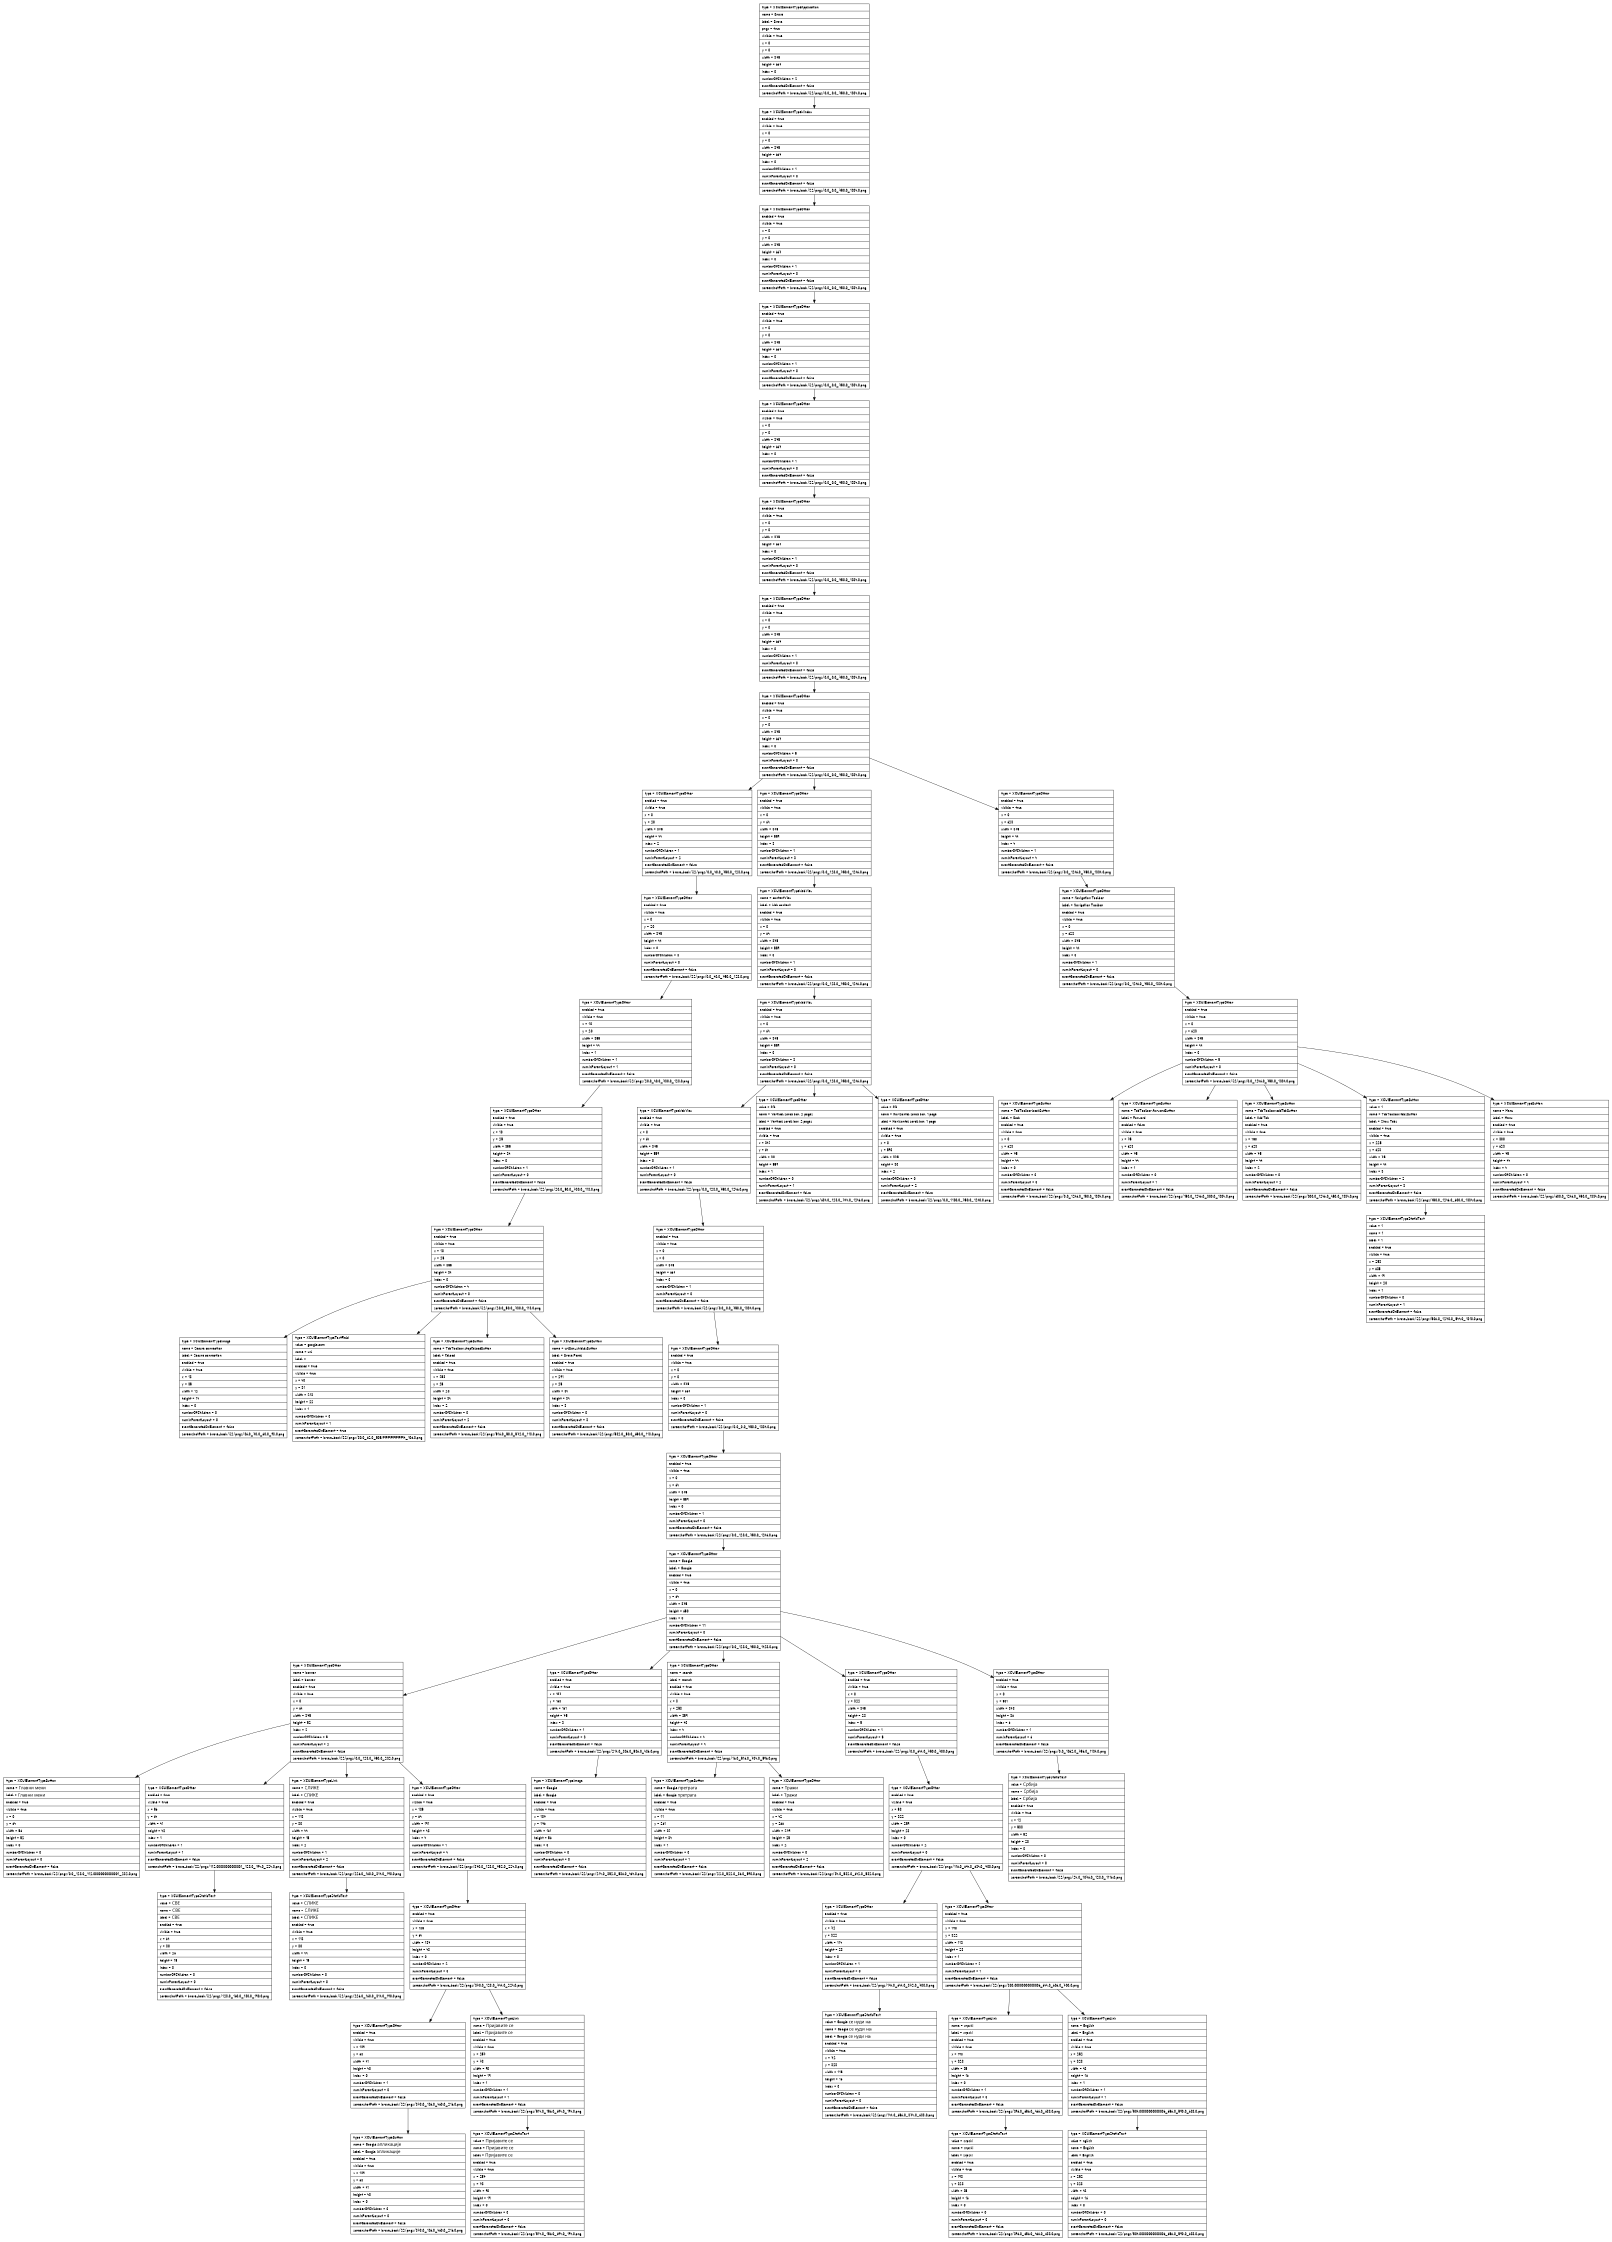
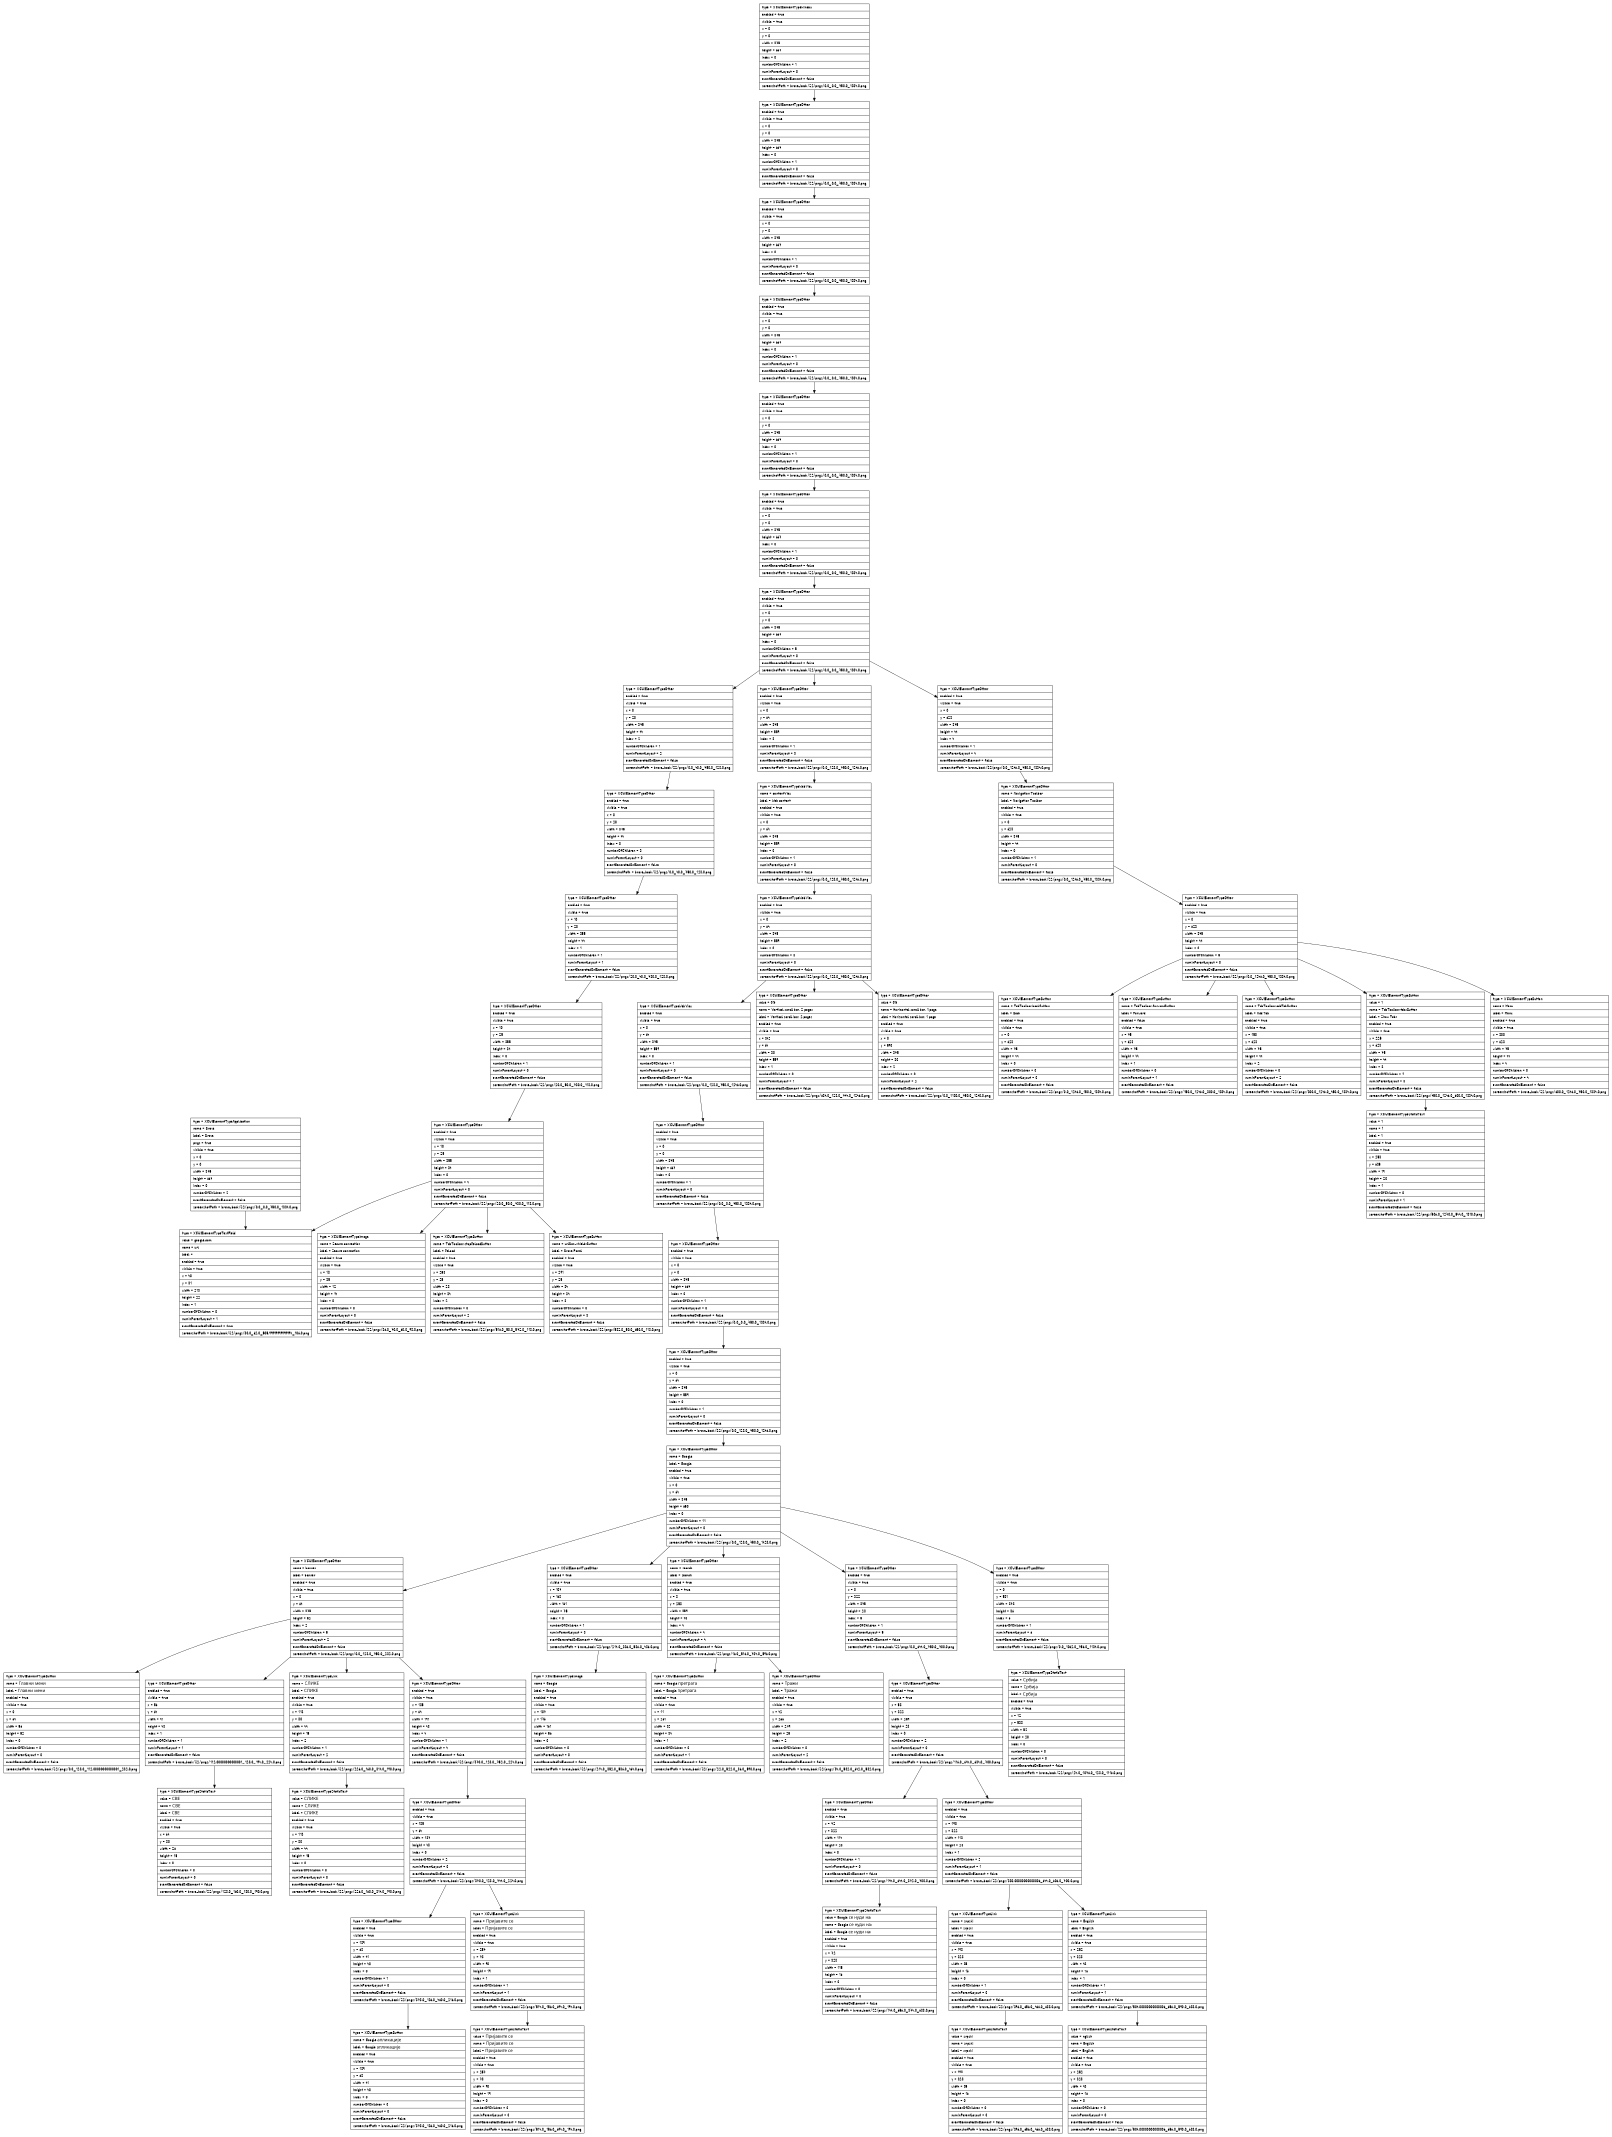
edge "type = XCUIElementTypeApplication" -> "type = XCUIElementTypeWindow": now "type = XCUIElementTypeApplication" -> "type = XCUIElementTypeTextField"
